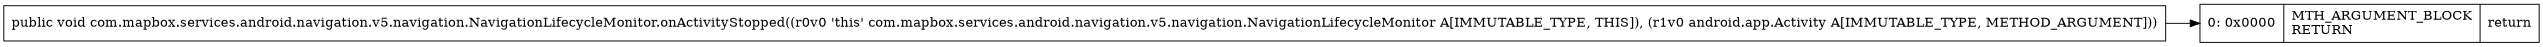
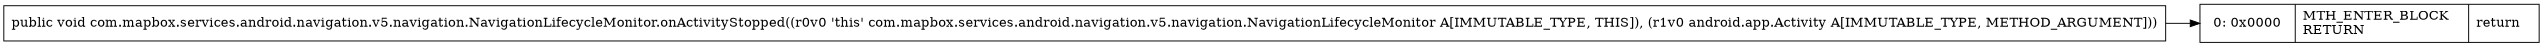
node "0: 0x0000": text "MTH_ARGUMENT_BLOCK" -> "MTH_ENTER_BLOCK"
